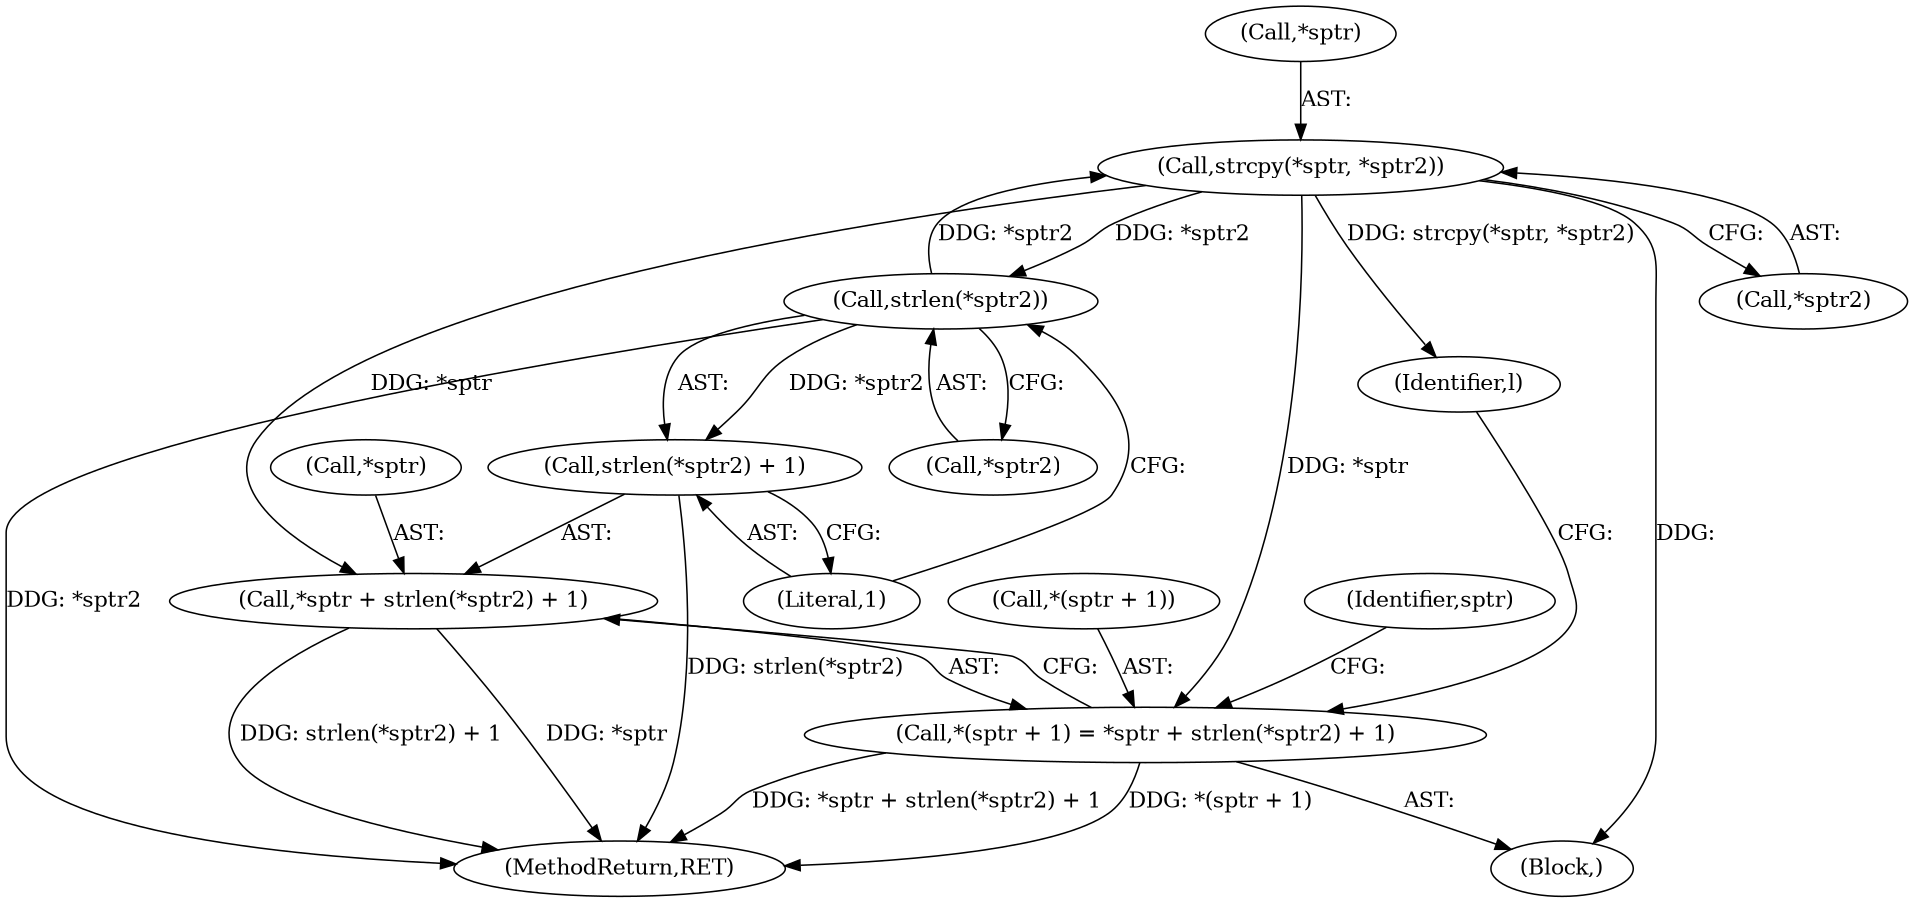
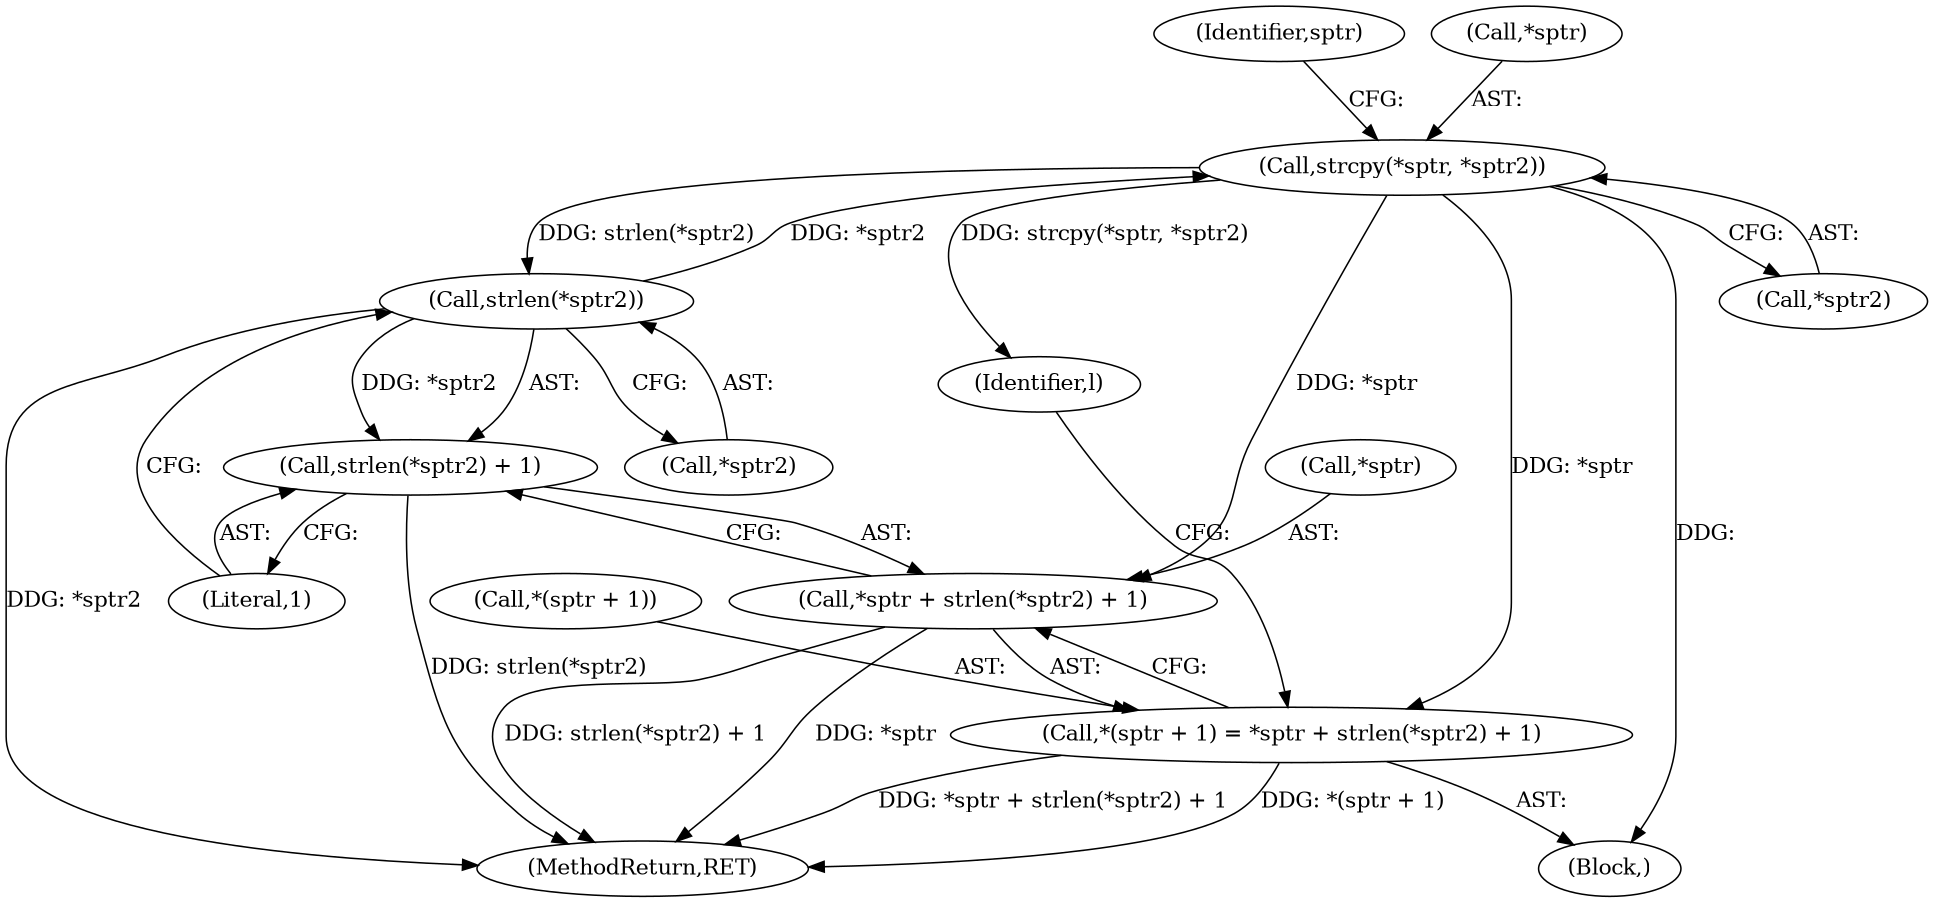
edge "(Call,strcpy(*sptr, *sptr2))" -> "(Call,strlen(*sptr2))": label "DDG: *sptr2" -> "DDG: strlen(*sptr2)"
edge "(Call,*sptr + strlen(*sptr2) + 1)" -> "(Call,strlen(*sptr2) + 1)": added, label "CFG:"
edge "(Identifier,sptr)" -> "(Call,*(sptr + 1) = *sptr + strlen(*sptr2) + 1)": now "(Identifier,sptr)" -> "(Call,strcpy(*sptr, *sptr2))"
